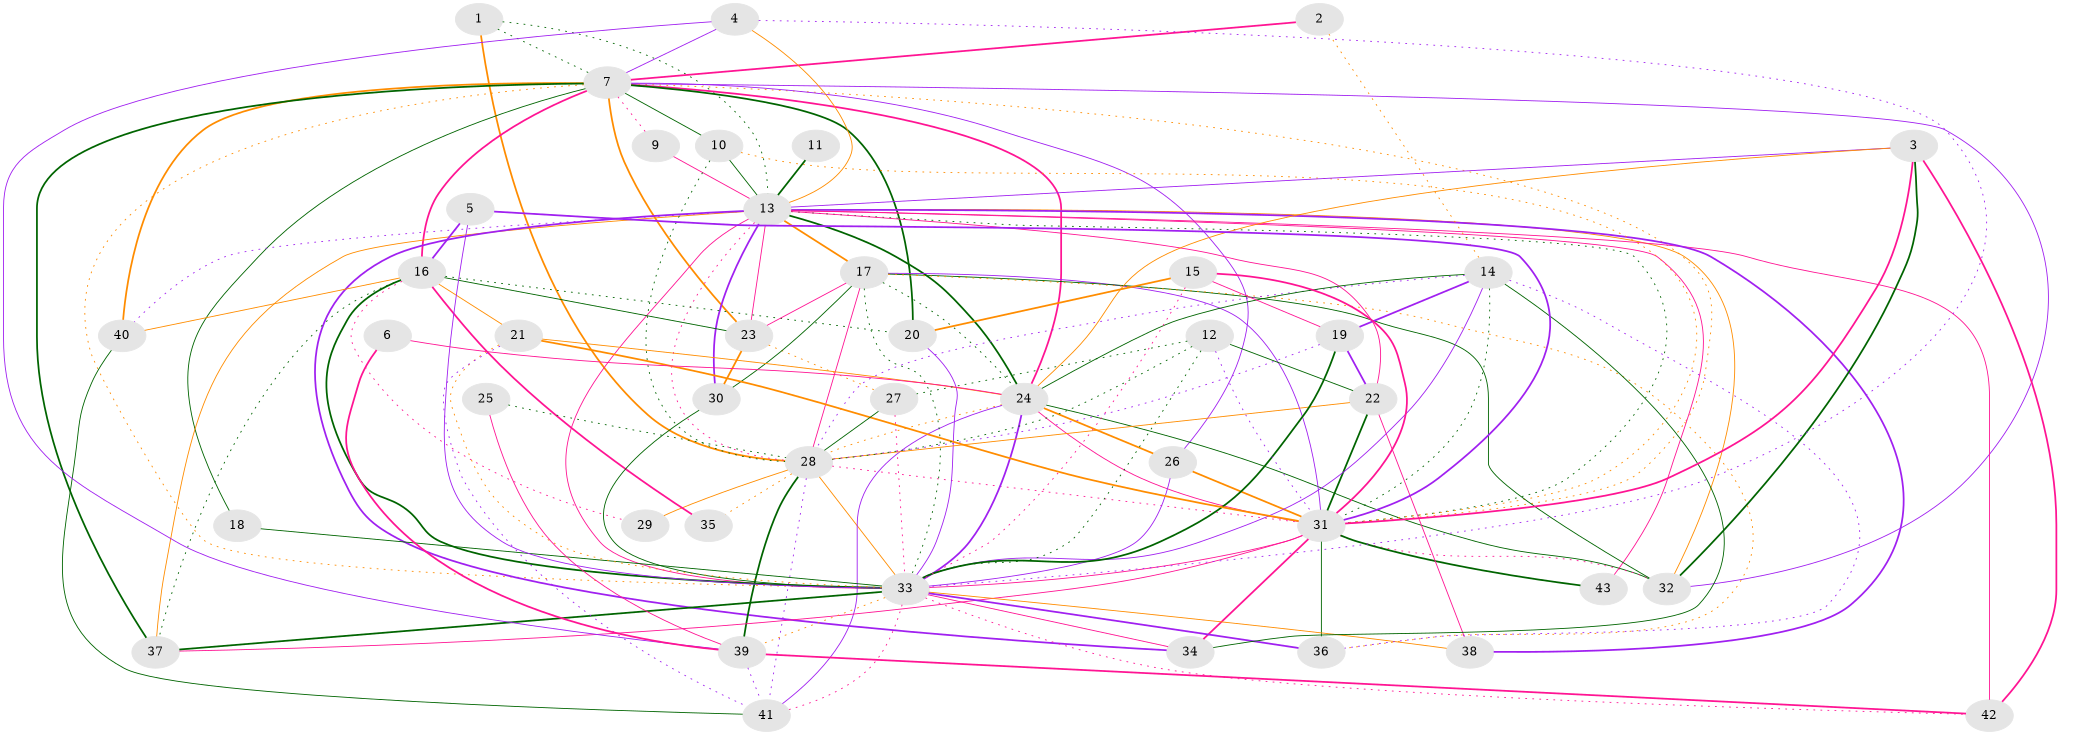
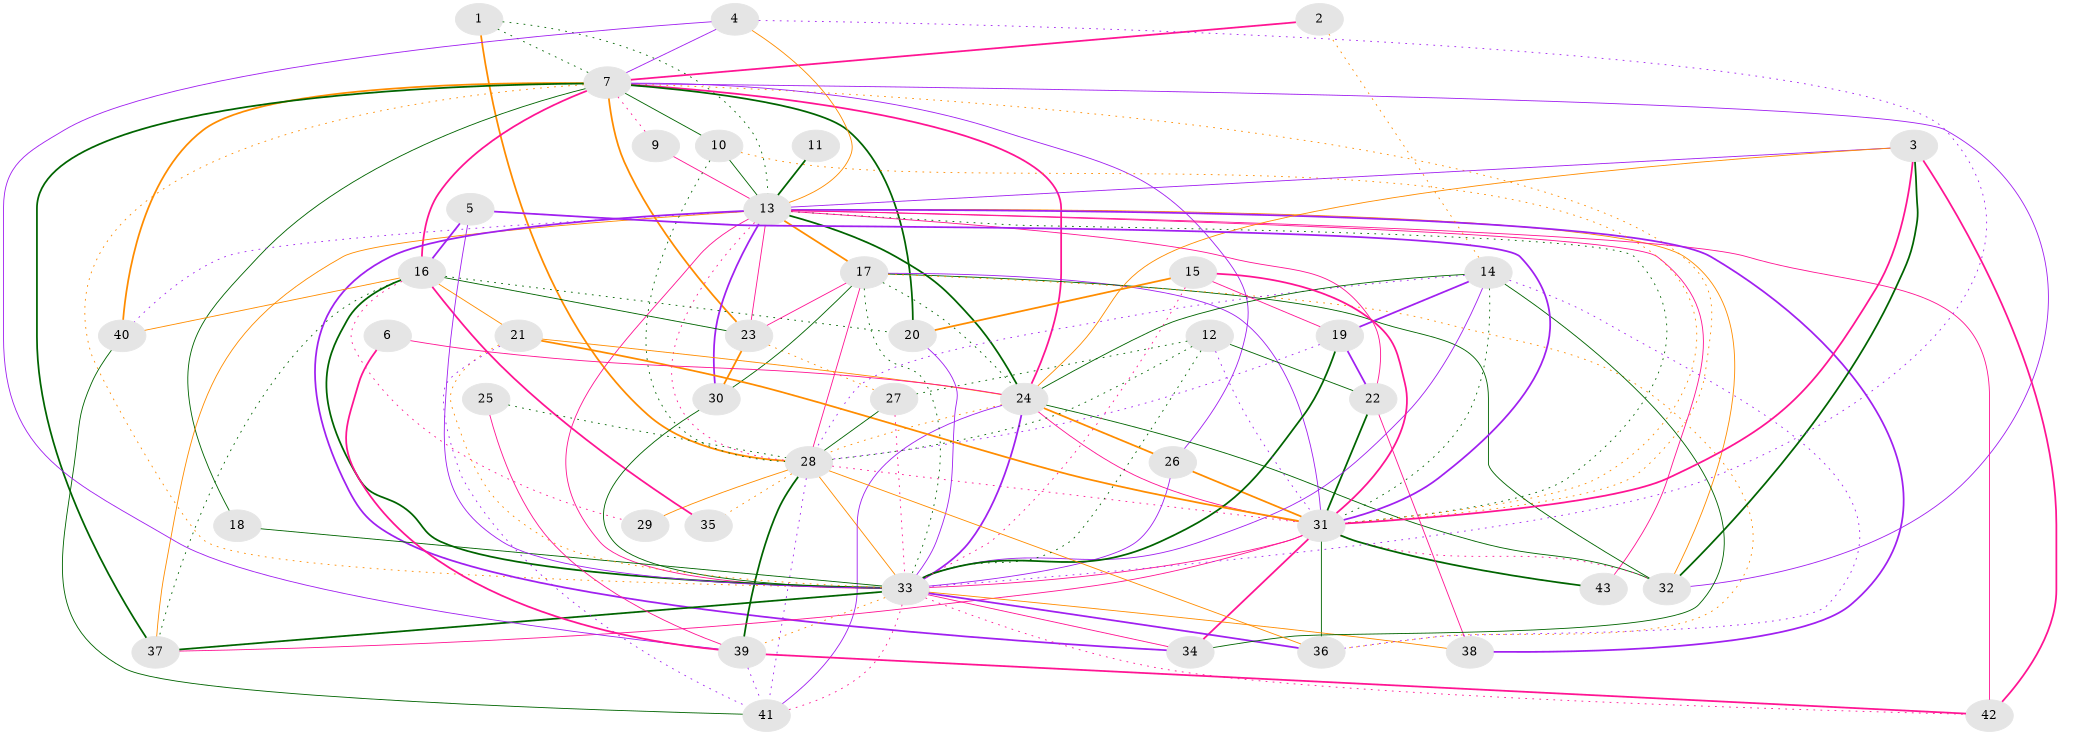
edge "22" -- "28": now "36" -- "28"
